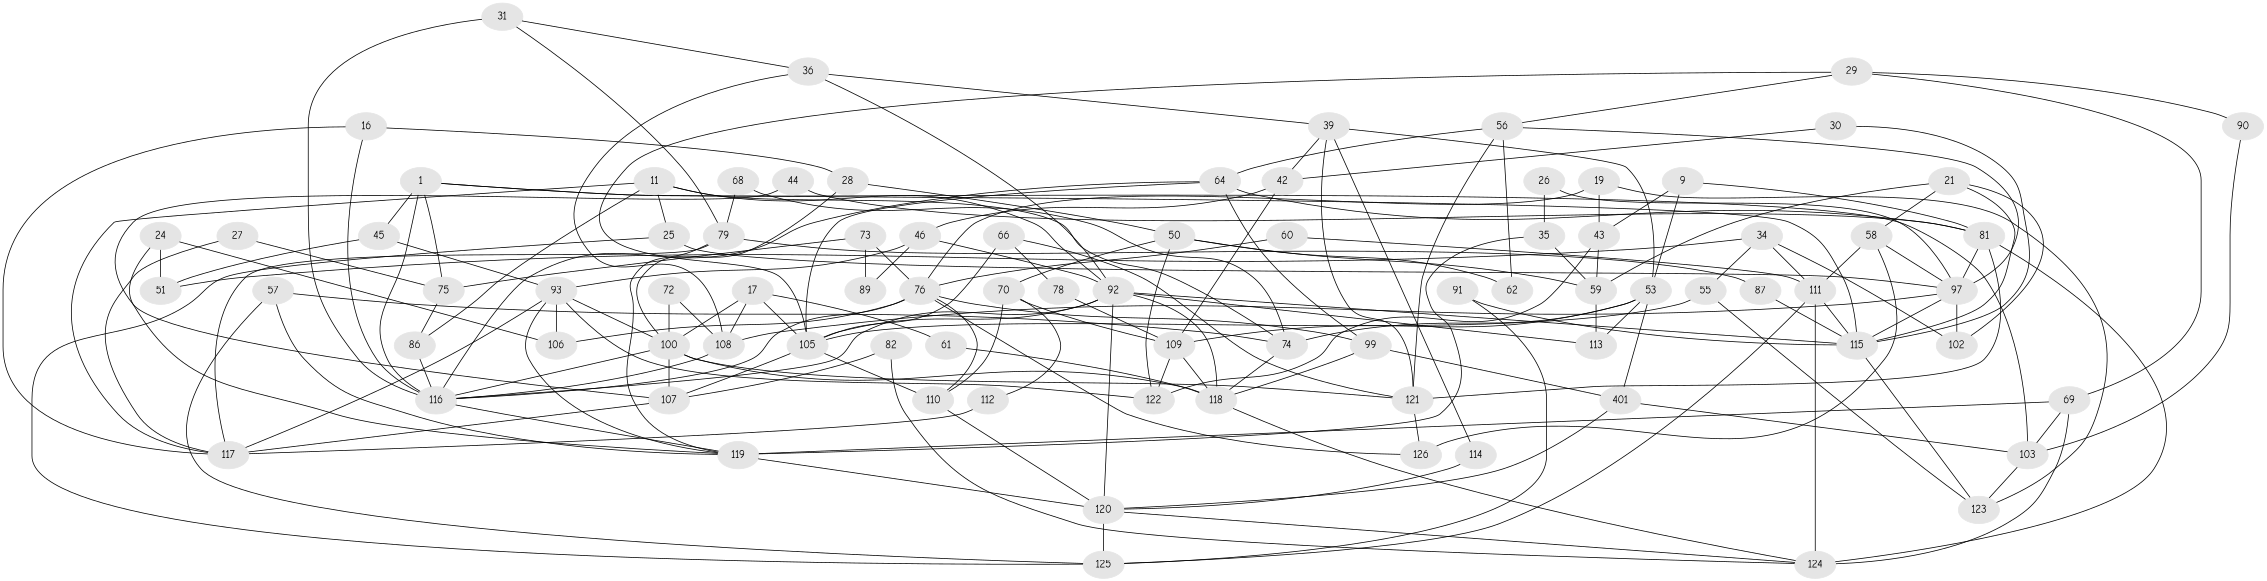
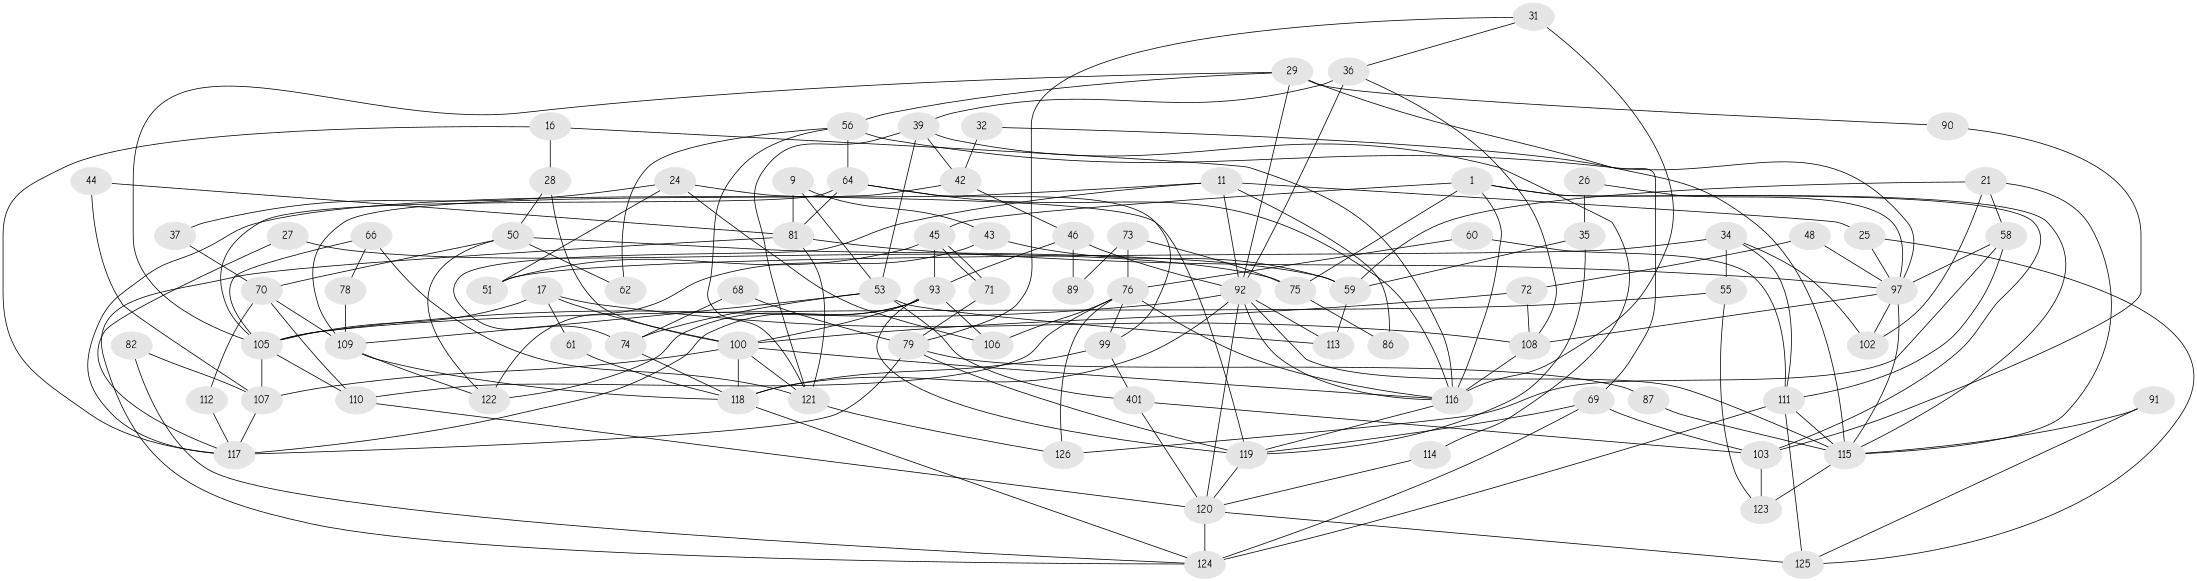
node "30": label "30" -> "32"
edge "29" -- "92": added
node "19": removed
node "37": added
node "48": added
node "57": removed
node "71": added
edge "86" -- "116": removed
